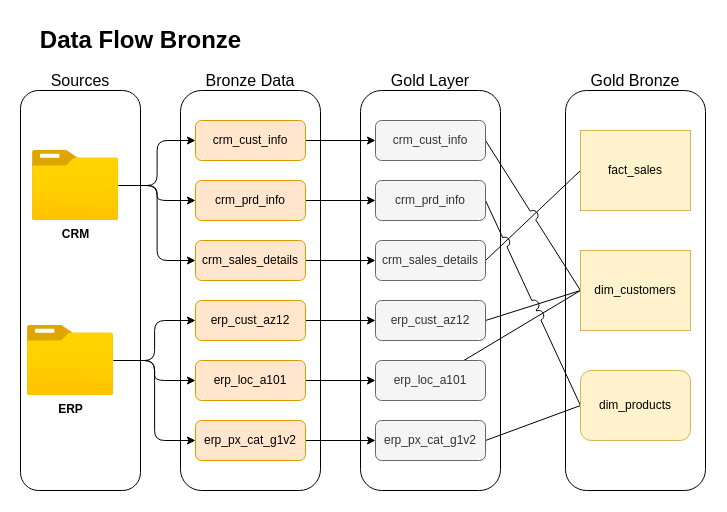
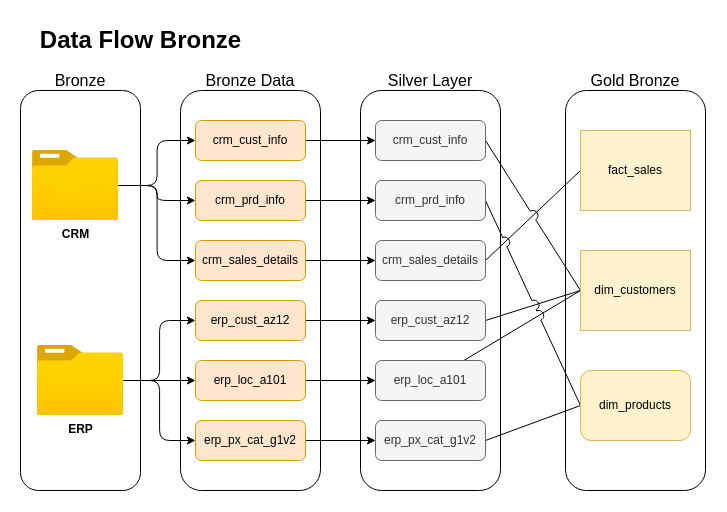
node "Sources": label "Sources" -> "Bronze"
node "Gold Layer": label "Gold Layer" -> "Silver Layer"
node "ERP": moved (70, 361) -> (80, 381)
